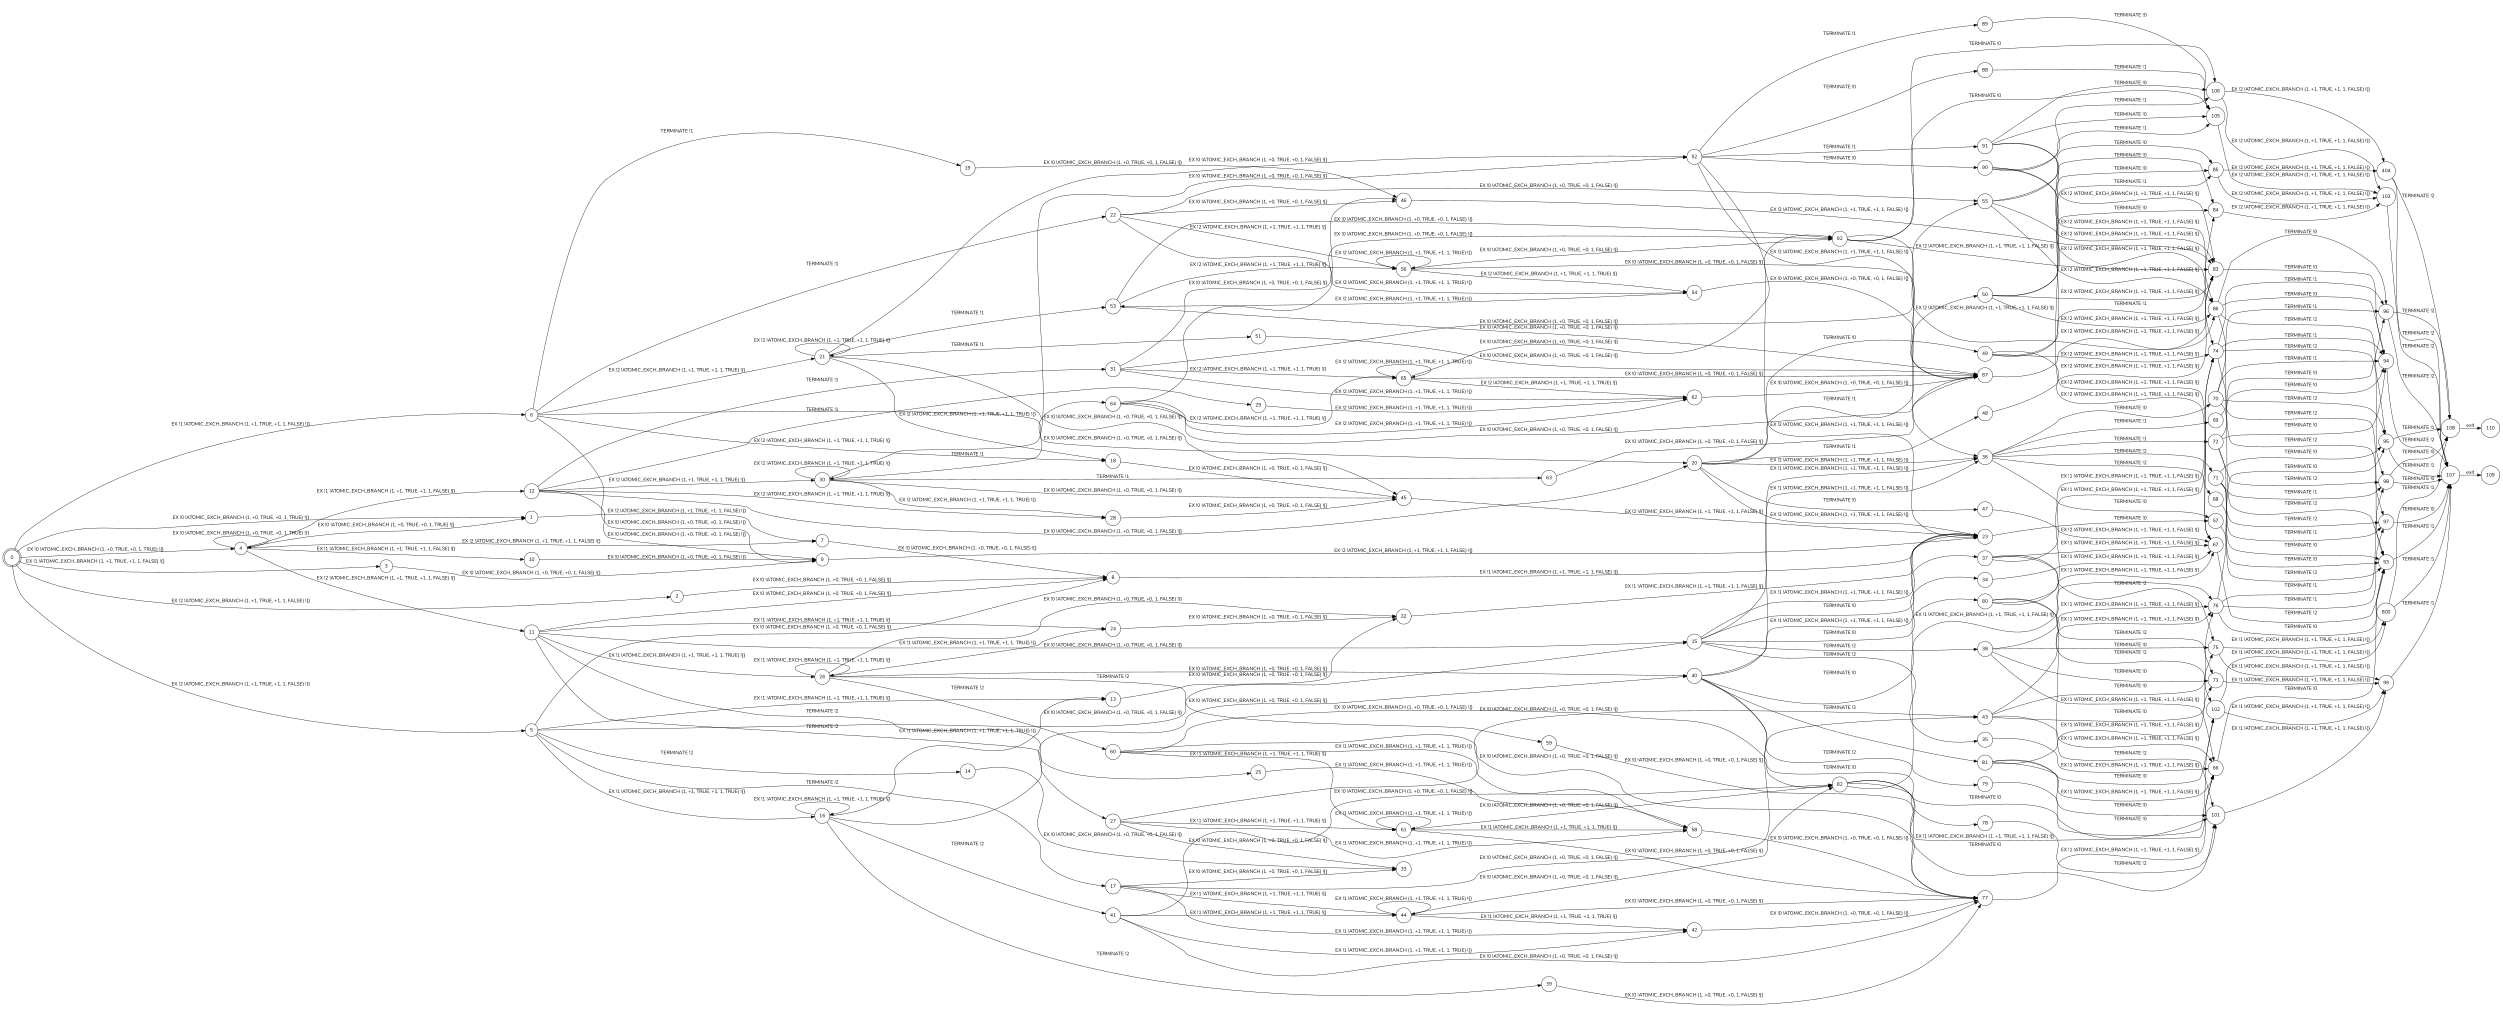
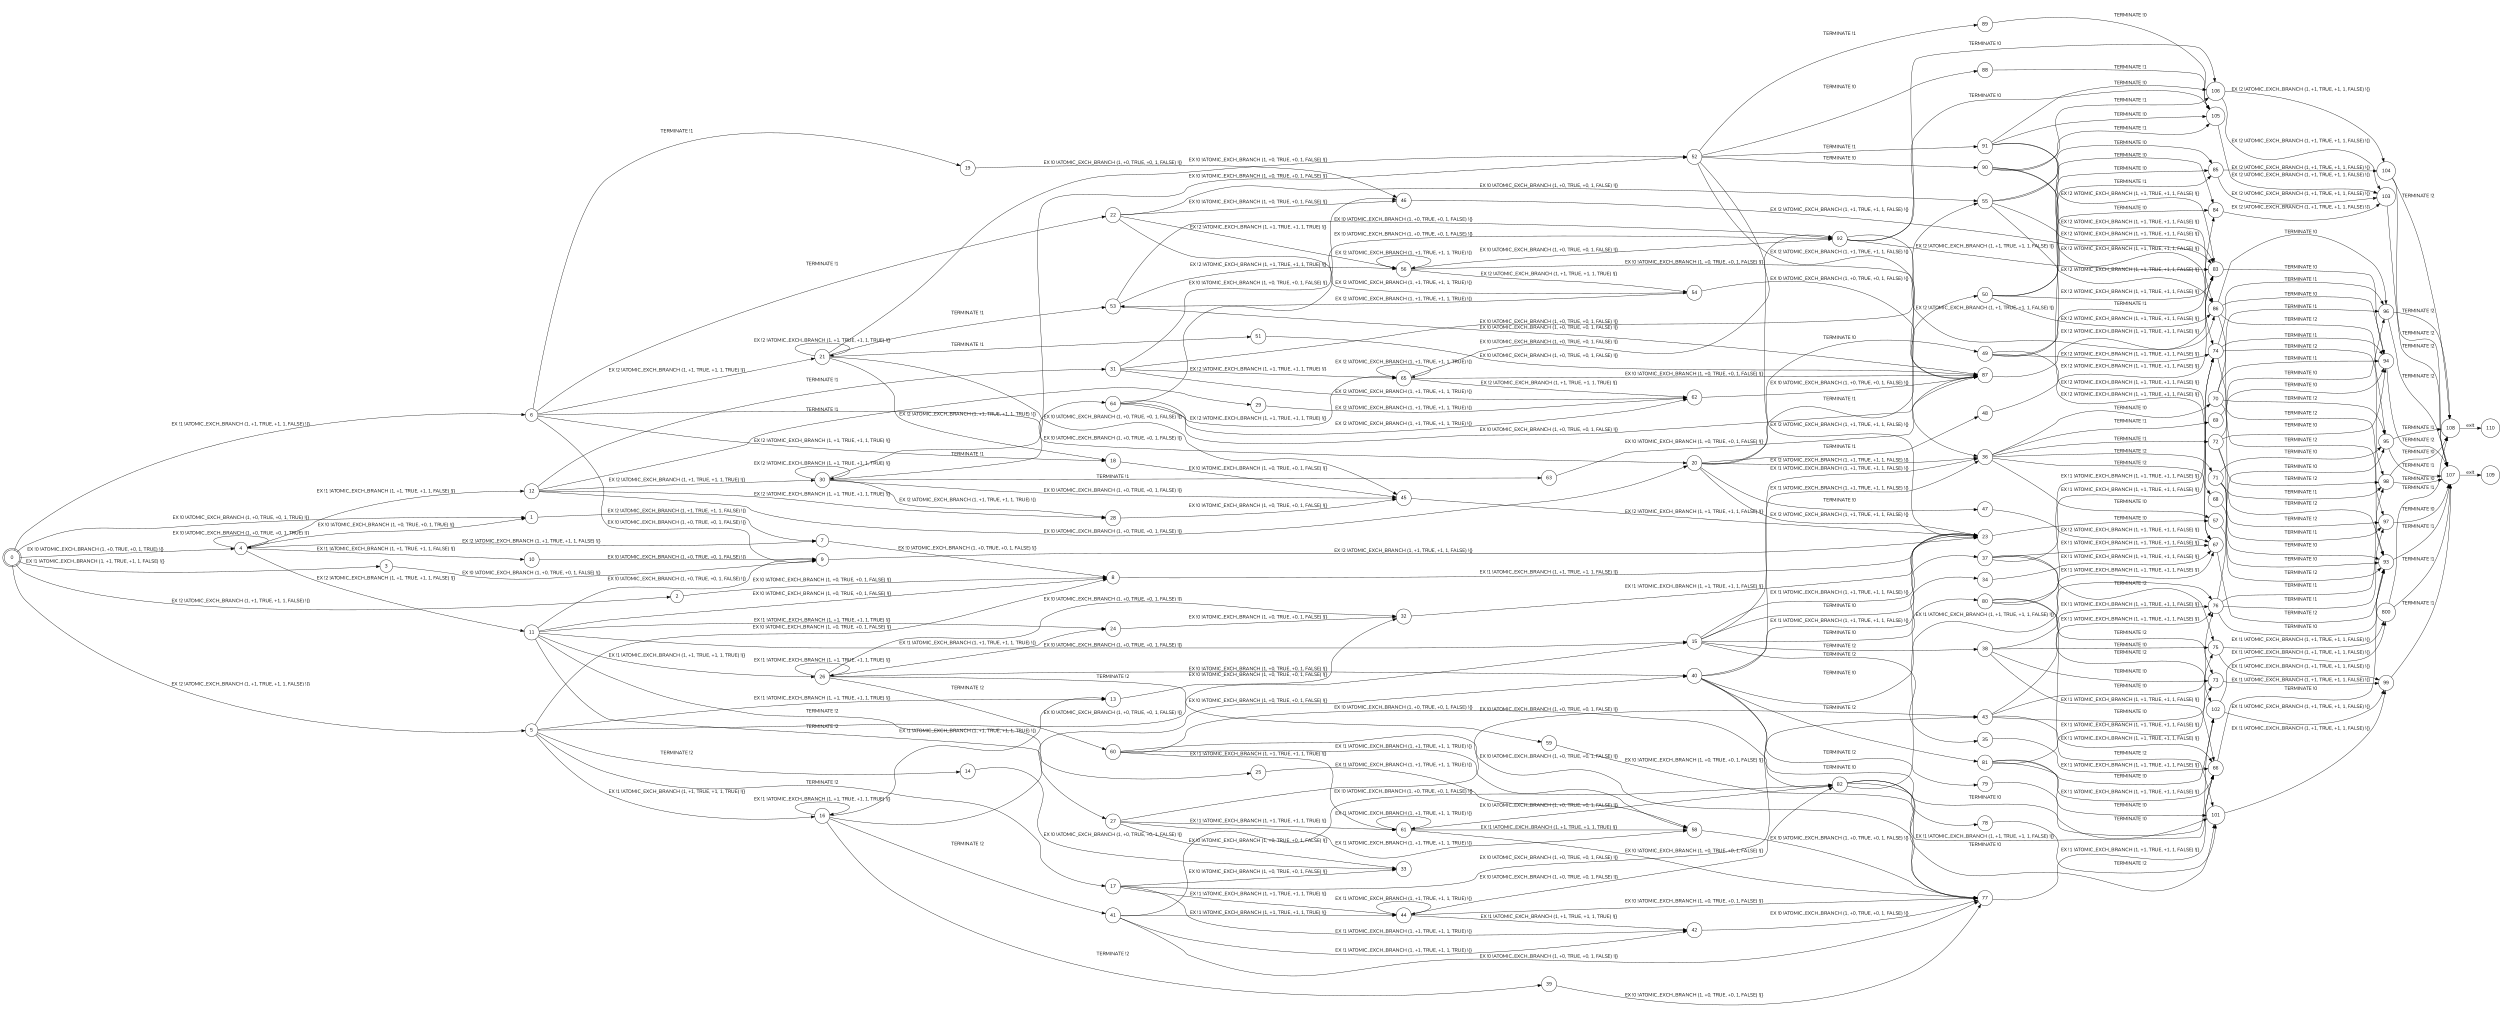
node "404": label "404" -> "104"
edge "12" -> "9": now "11" -> "9"
